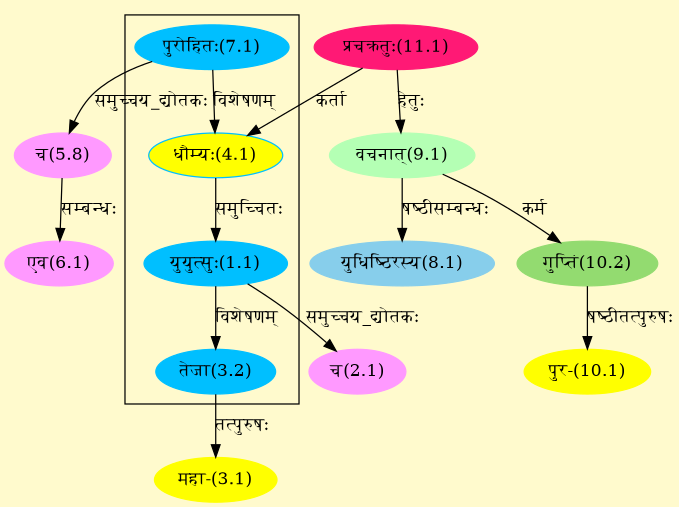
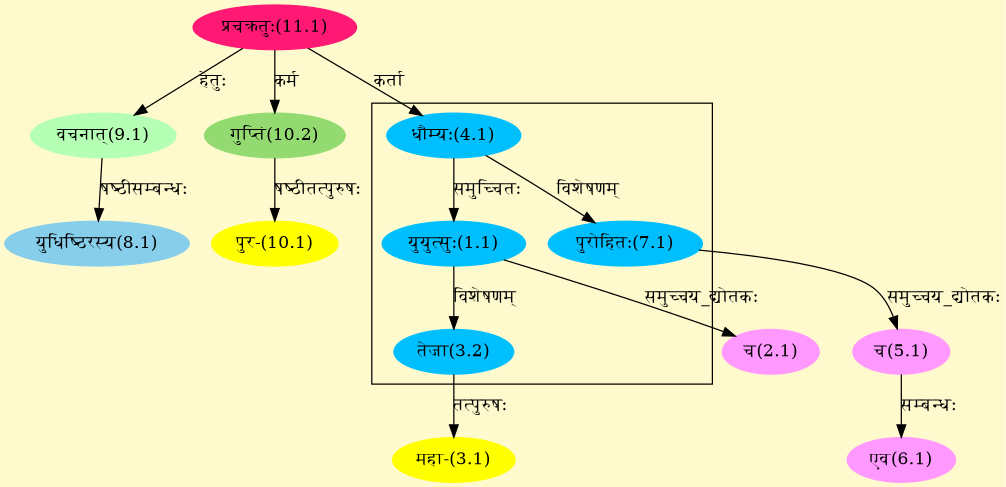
edge "पुरोहितः(7.1)" -> "धौम्यः(4.1)": reversed
node "च(5.8)": label "च(5.8)" -> "च(5.1)"
node "धौम्यः(4.1)": fillcolor #ffff00 -> #00bfff
edge "वचनात्(9.1)" -> "गुप्तिं(10.2)": now "प्रचक्रतुः(11.1)" -> "गुप्तिं(10.2)"
